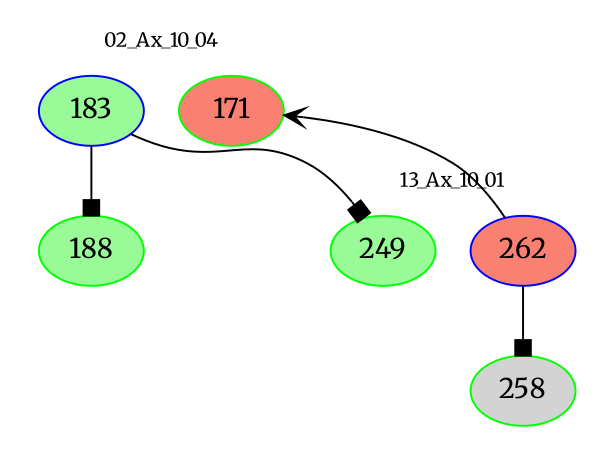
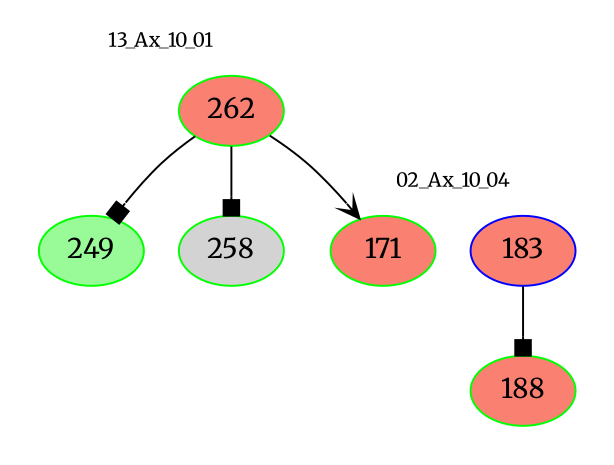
node "183": fillcolor palegreen -> salmon
edge "183" -> "249": now "262" -> "249"
node "188": fillcolor palegreen -> salmon
node "262": color blue -> green
